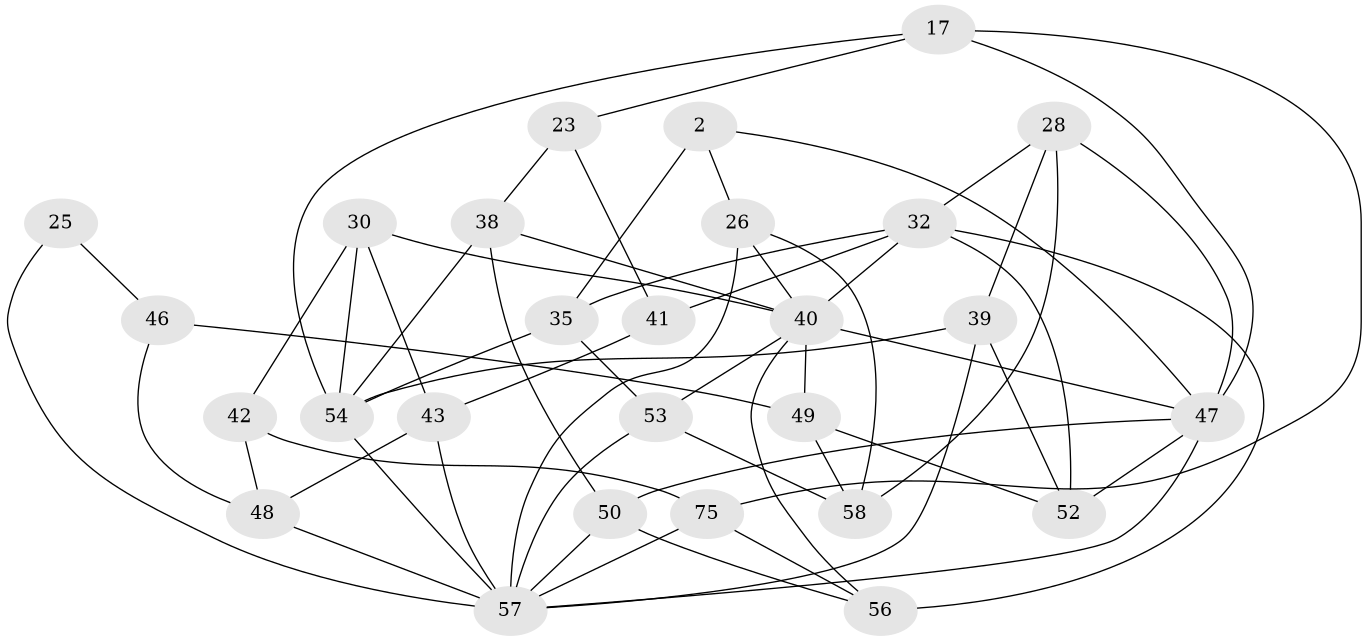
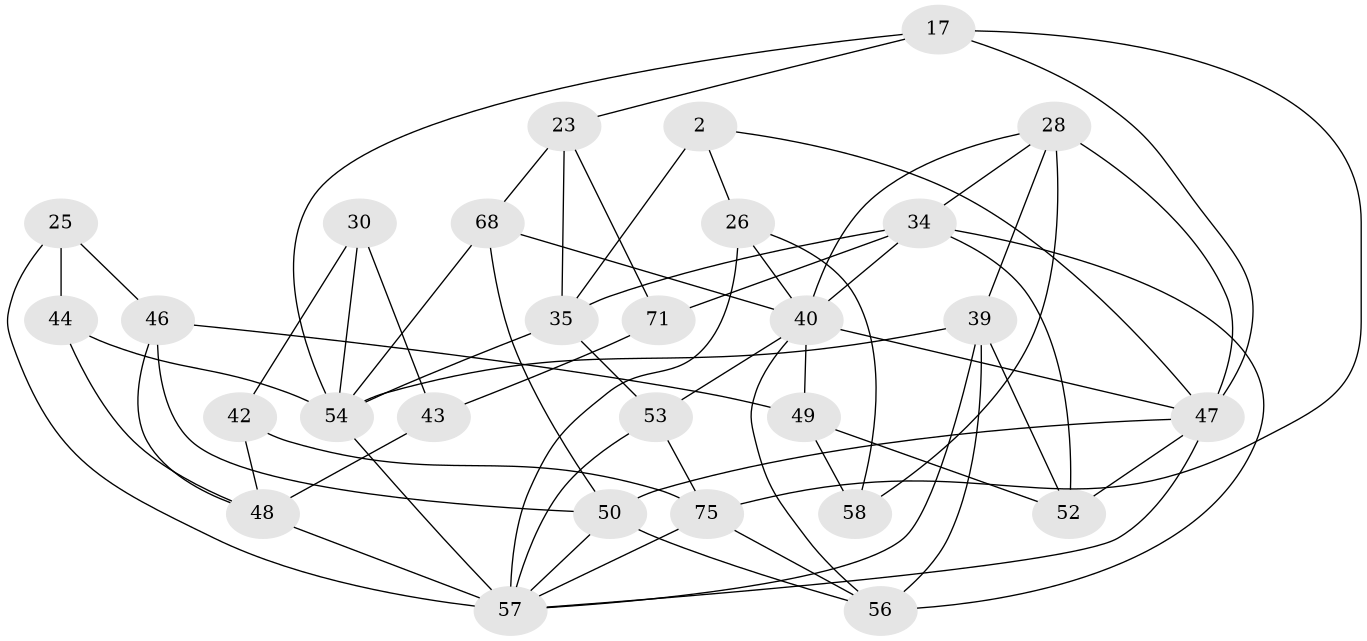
node "38": label "38" -> "68"
edge "23" -- "35": added
node "32": label "32" -> "34"
edge "30" -- "40": now "28" -- "40"
node "44": added
node "41": label "41" -> "71"
edge "53" -- "58": now "53" -- "75"
edge "39" -- "56": added
edge "46" -- "50": added
edge "43" -- "57": removed
